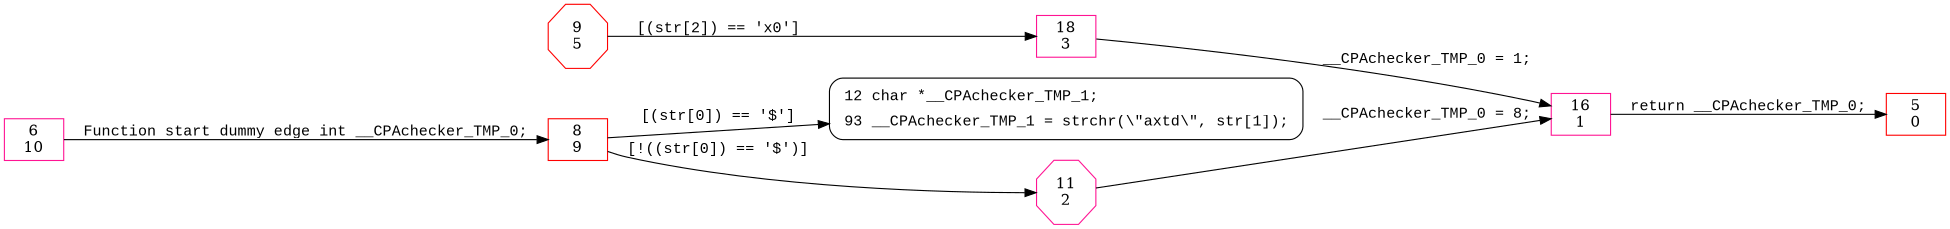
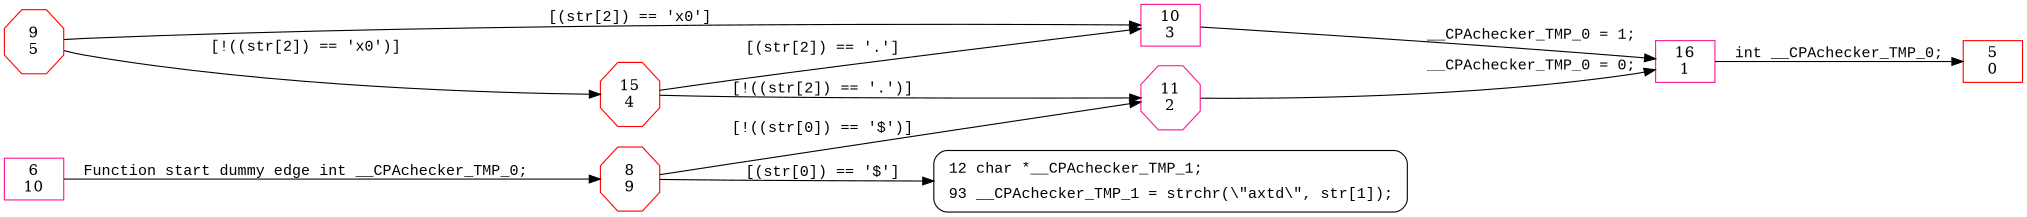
node "18 3": label "18 3" -> "10 3"
node "15 4": added
edge "16 1" -> "5 0": label "return __CPAchecker_TMP_0;" -> "int __CPAchecker_TMP_0;"
edge "11 2" -> "16 1": label "__CPAchecker_TMP_0 = 8;" -> "__CPAchecker_TMP_0 = 0;"
node "8 9": shape box -> octagon
